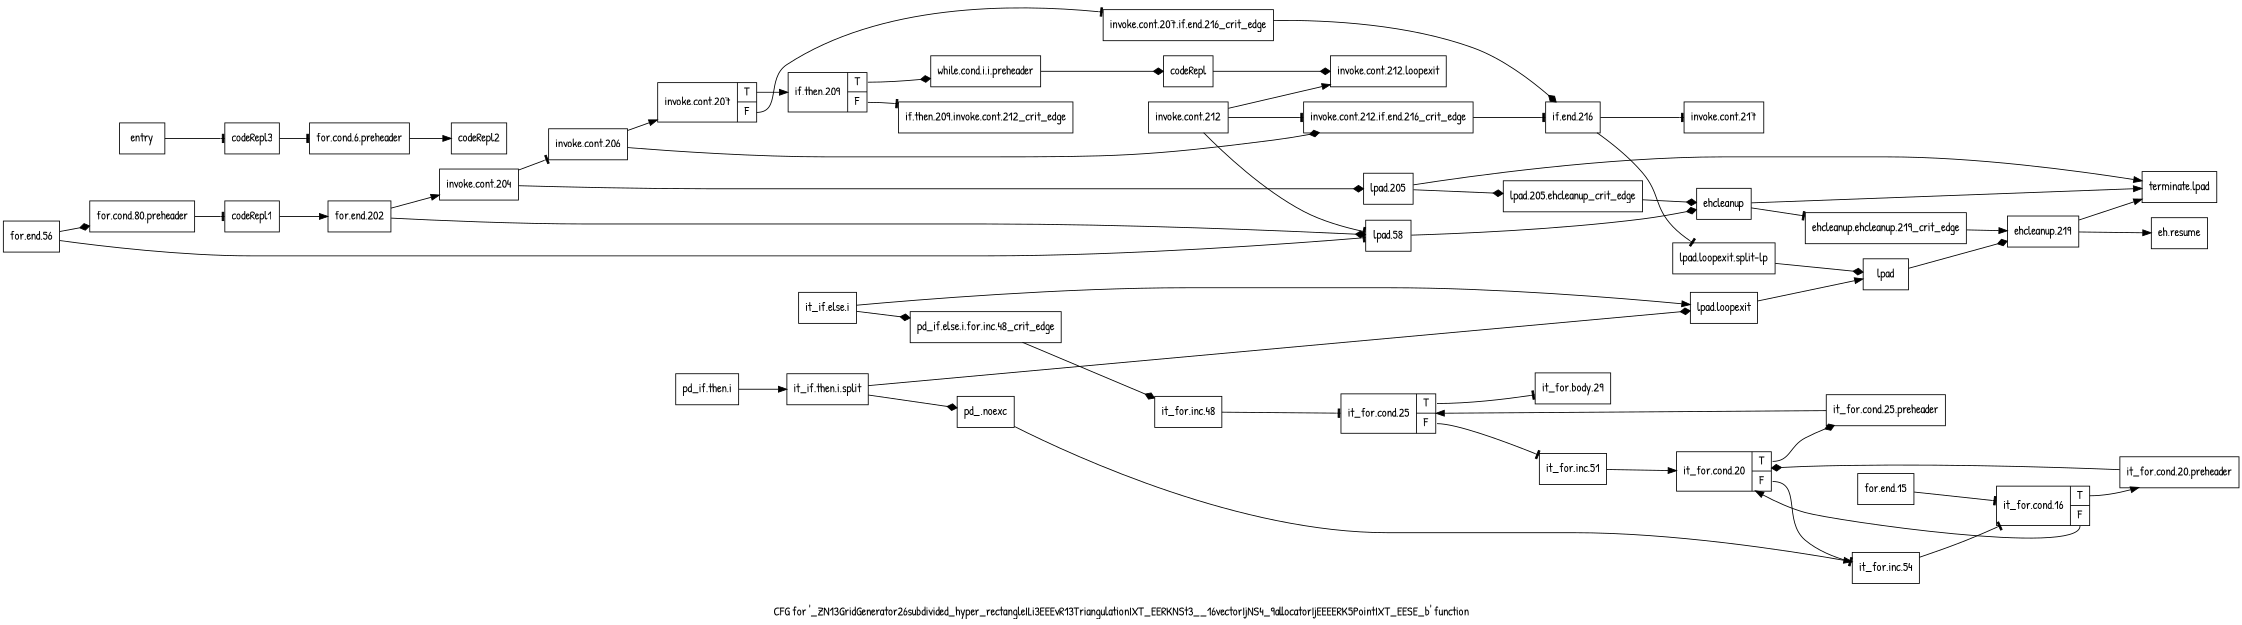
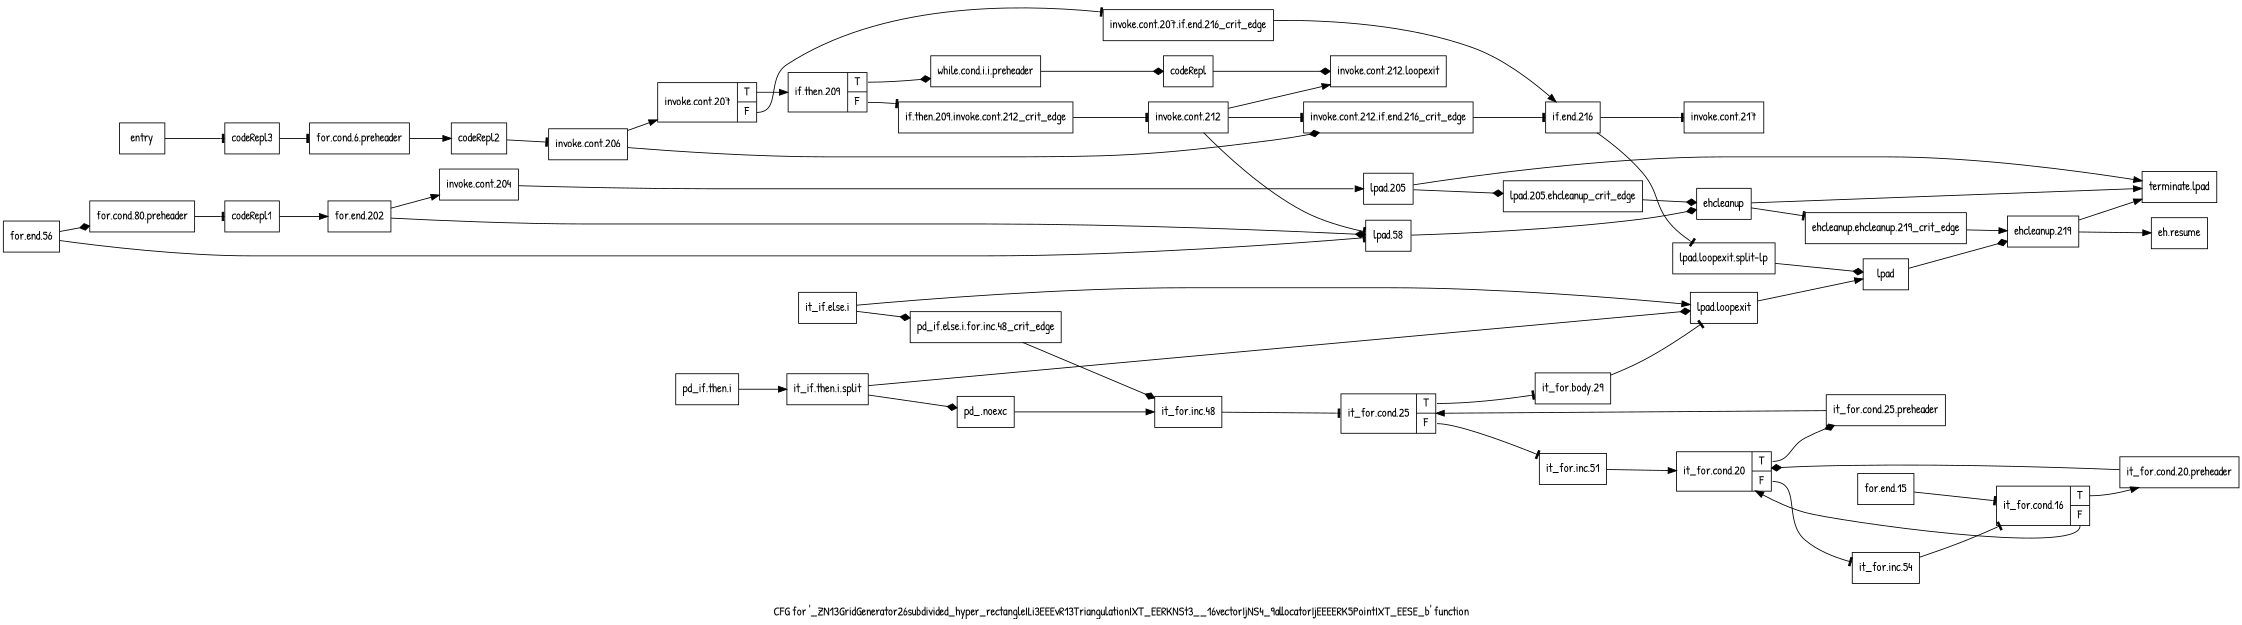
edge "invoke.cont.207.if.end.216_crit_edge" -> "if.end.216": arrowhead diamond -> normal
edge "if.then.209.invoke.cont.212_crit_edge" -> "invoke.cont.212": added
edge "invoke.cont.204" -> "invoke.cont.206": now "codeRepl2" -> "invoke.cont.206"
edge "invoke.cont.204" -> "lpad.205": arrowhead diamond -> normal
edge "it_for.body.29" -> "lpad.loopexit": added
edge "pd_.noexc" -> "it_for.inc.54": now "pd_.noexc" -> "it_for.inc.48"
